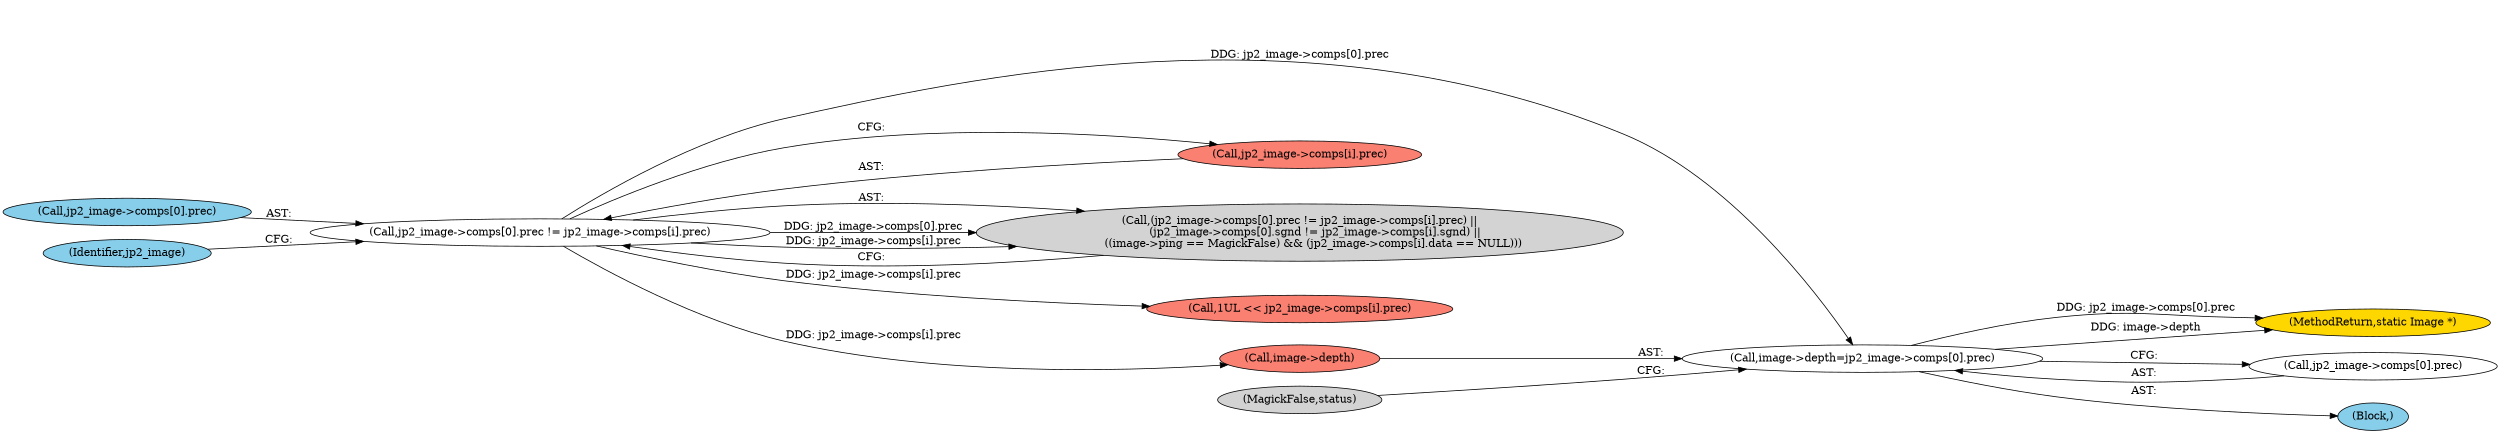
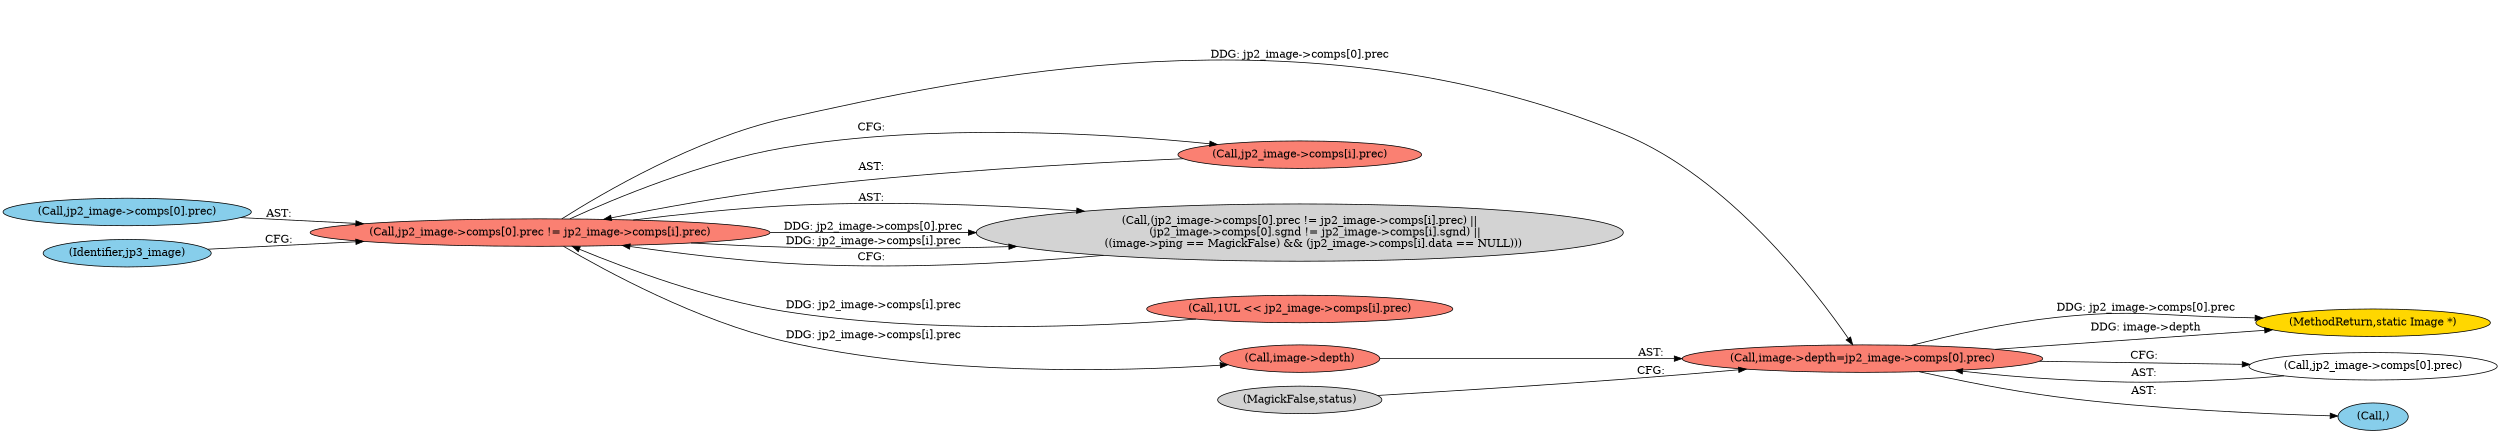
node "(Call,jp2_image->comps[0].prec != jp2_image->comps[i].prec)": fillcolor white -> salmon
node "(Identifier,jp2_image)": label "(Identifier,jp2_image)" -> "(Identifier,jp3_image)"
edge "(Call,jp2_image->comps[0].prec != jp2_image->comps[i].prec)" -> "(Call,1UL << jp2_image->comps[i].prec)": reversed
node "(Call,image->depth=jp2_image->comps[0].prec)": fillcolor white -> salmon
node "(Block,)": label "(Block,)" -> "(Call,)"
